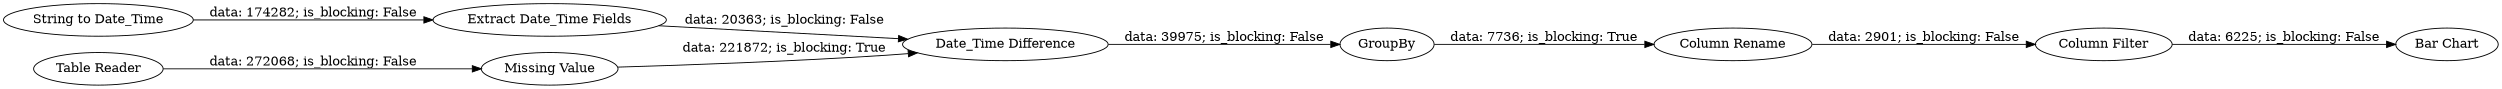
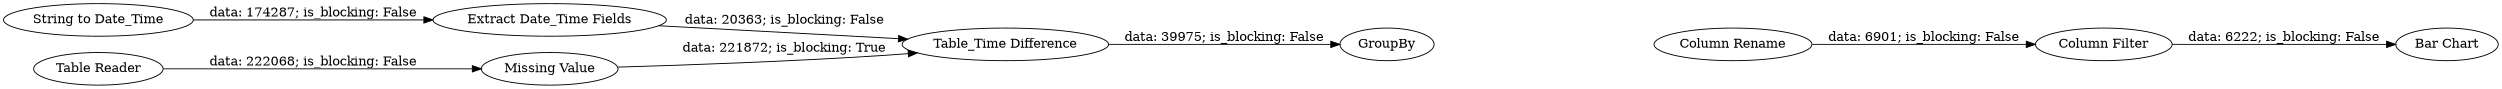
edge "String to Date_Time" -> "Extract Date_Time Fields": label "data: 174282; is_blocking: False" -> "data: 174287; is_blocking: False"
edge "Column Rename" -> "Column Filter": label "data: 2901; is_blocking: False" -> "data: 6901; is_blocking: False"
edge "Column Filter" -> "Bar Chart": label "data: 6225; is_blocking: False" -> "data: 6222; is_blocking: False"
node "Date_Time Difference": label "Date_Time Difference" -> "Table_Time Difference"
edge "GroupBy" -> "Column Rename": removed, label "data: 7736; is_blocking: True"
edge "Table Reader" -> "Missing Value": label "data: 272068; is_blocking: False" -> "data: 222068; is_blocking: False"
